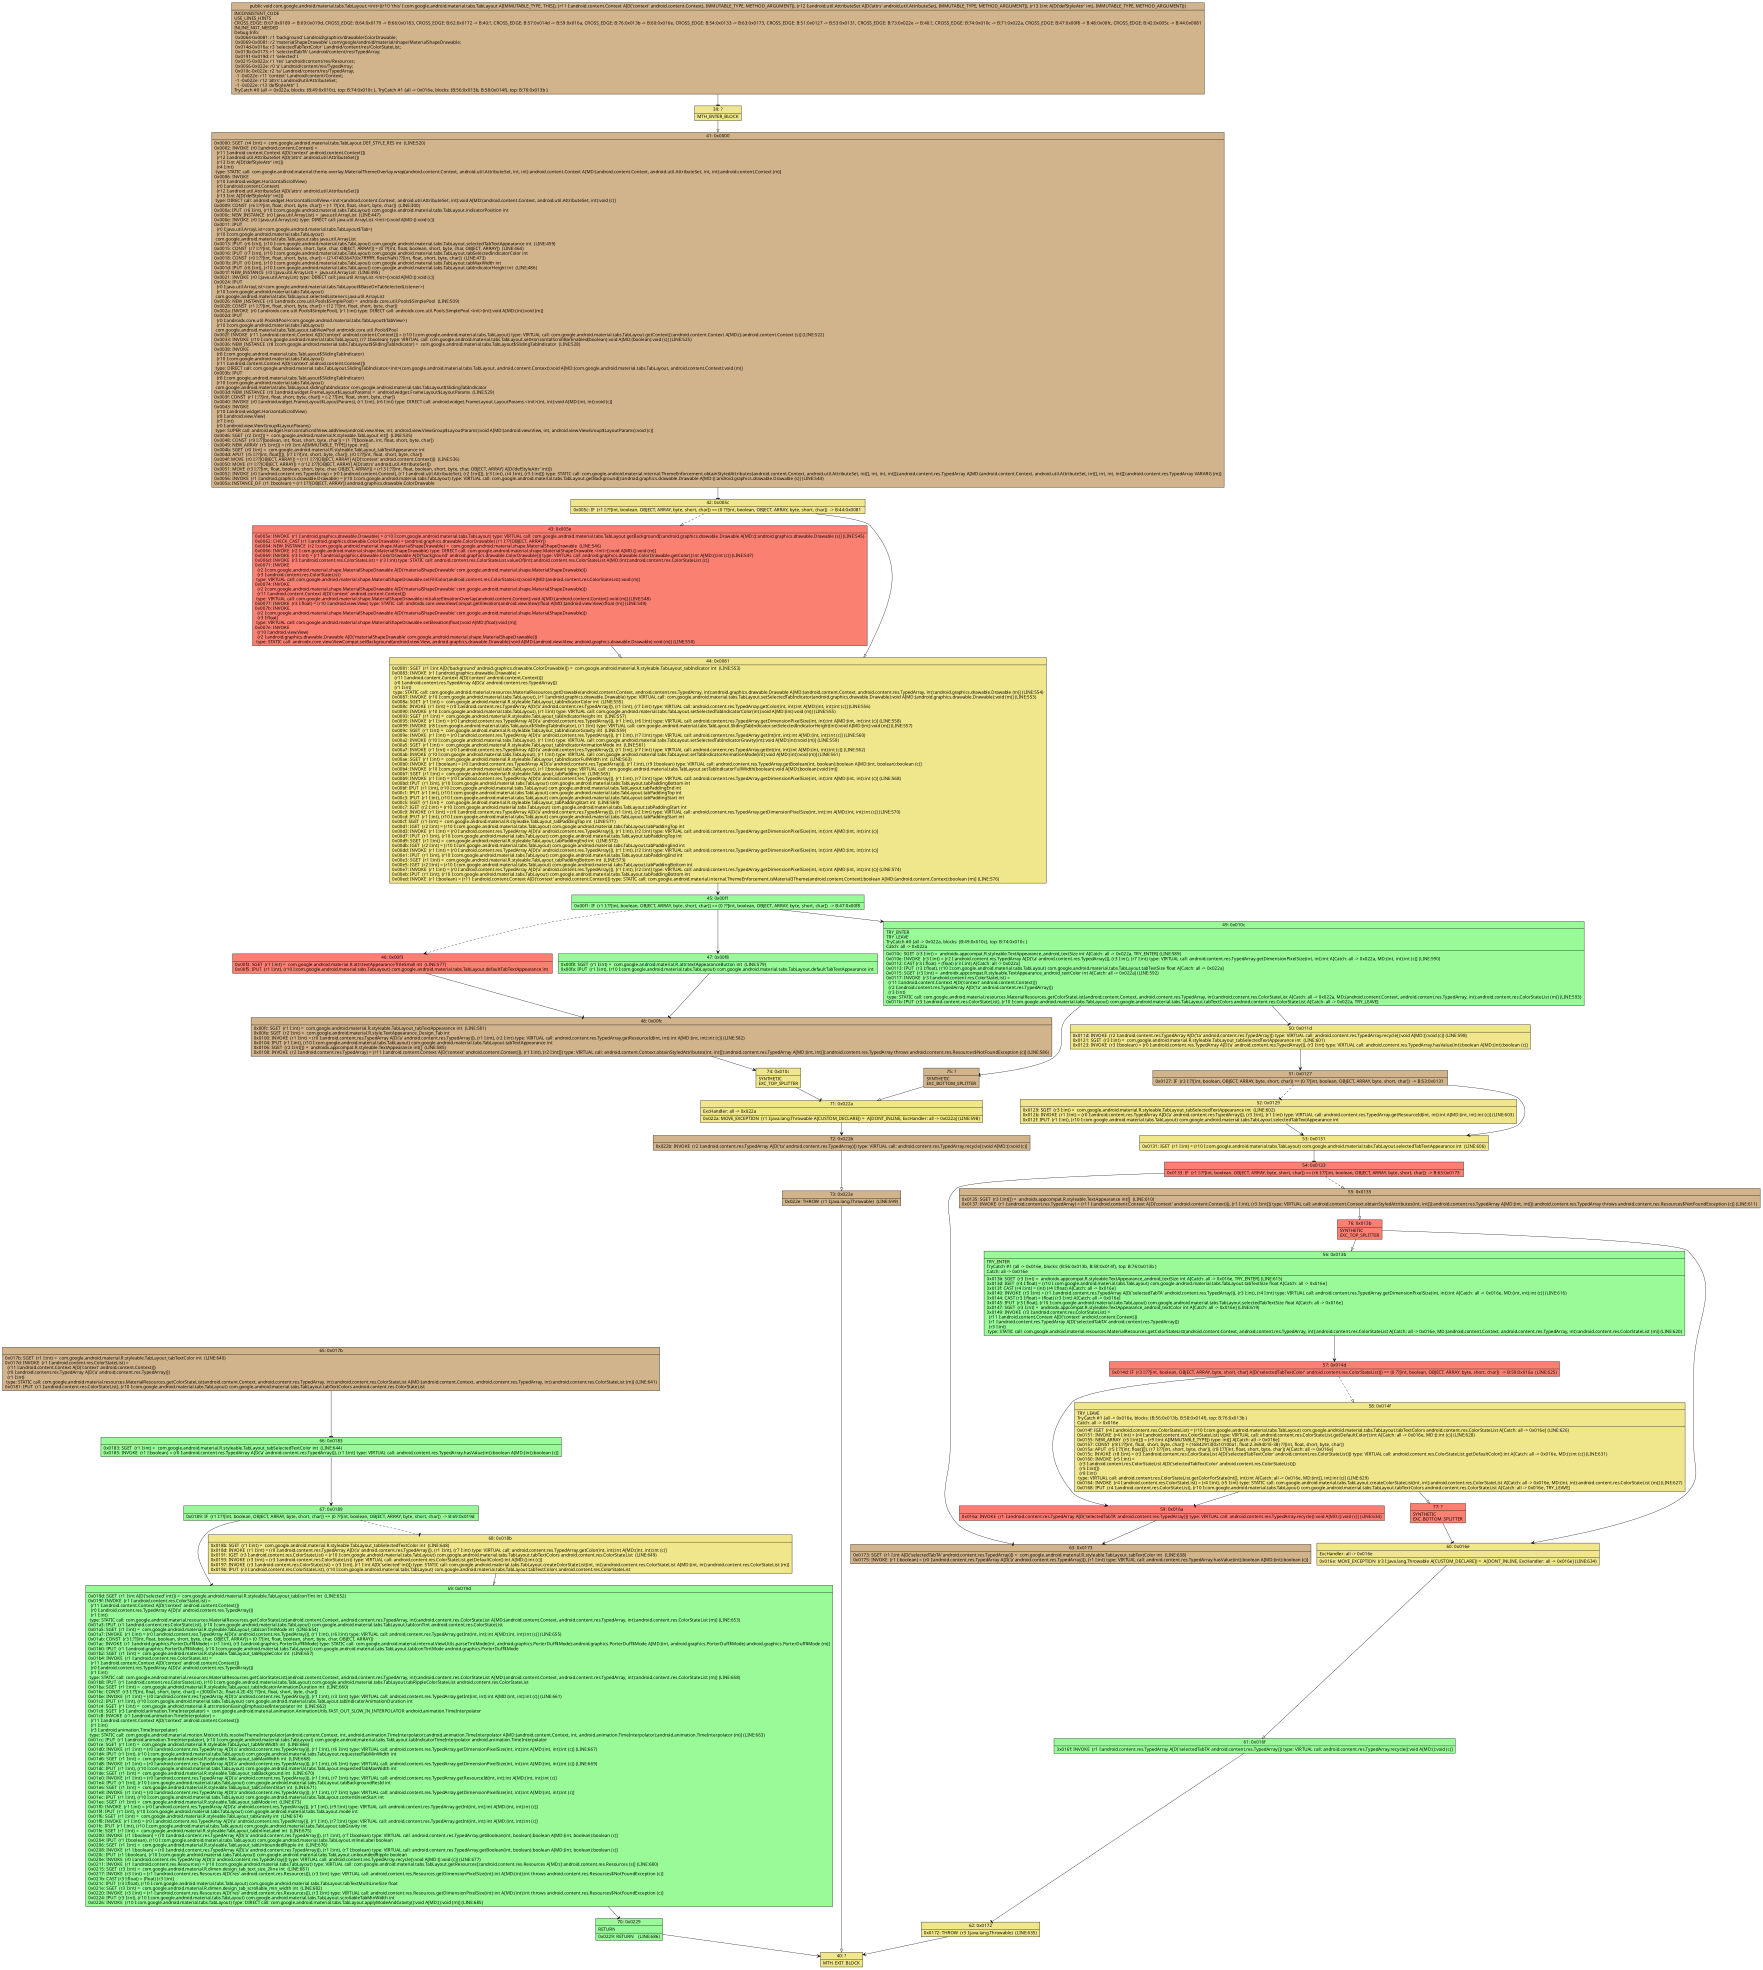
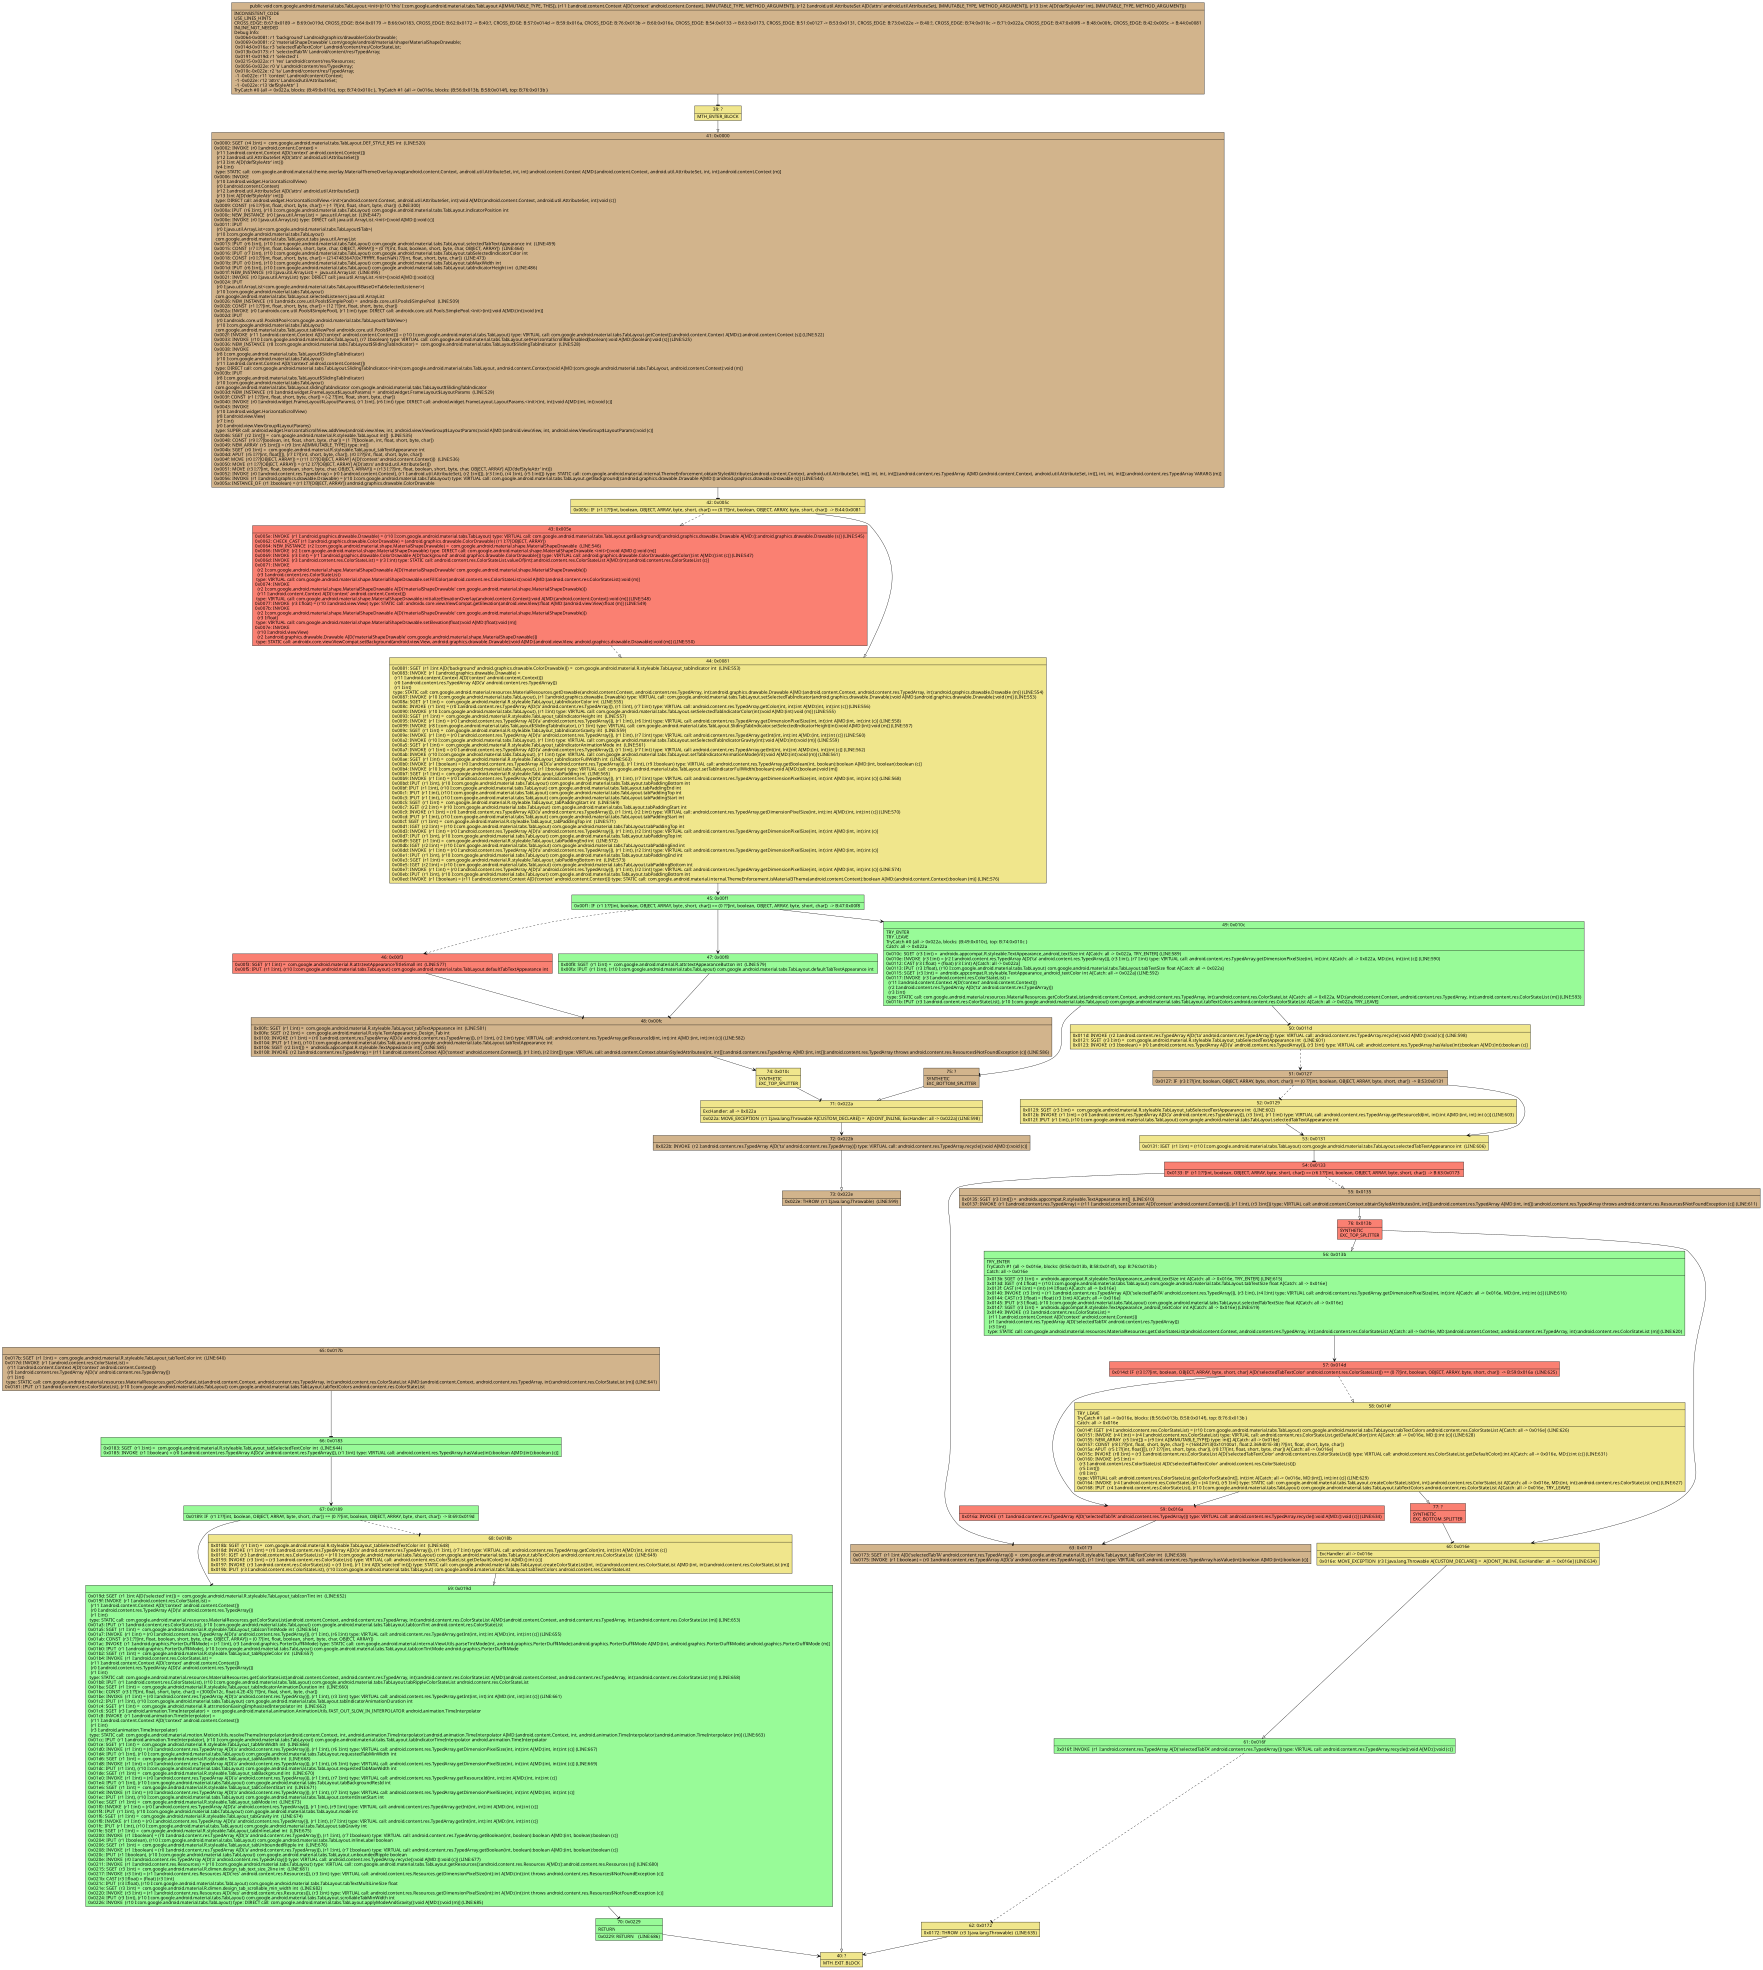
edge "43: 0x005e" -> "44: 0x0081": style solid -> dashed
edge "50: 0x011d" -> "51: 0x0127": style solid -> dashed
edge "61: 0x016f" -> "62: 0x0172": style solid -> dashed
